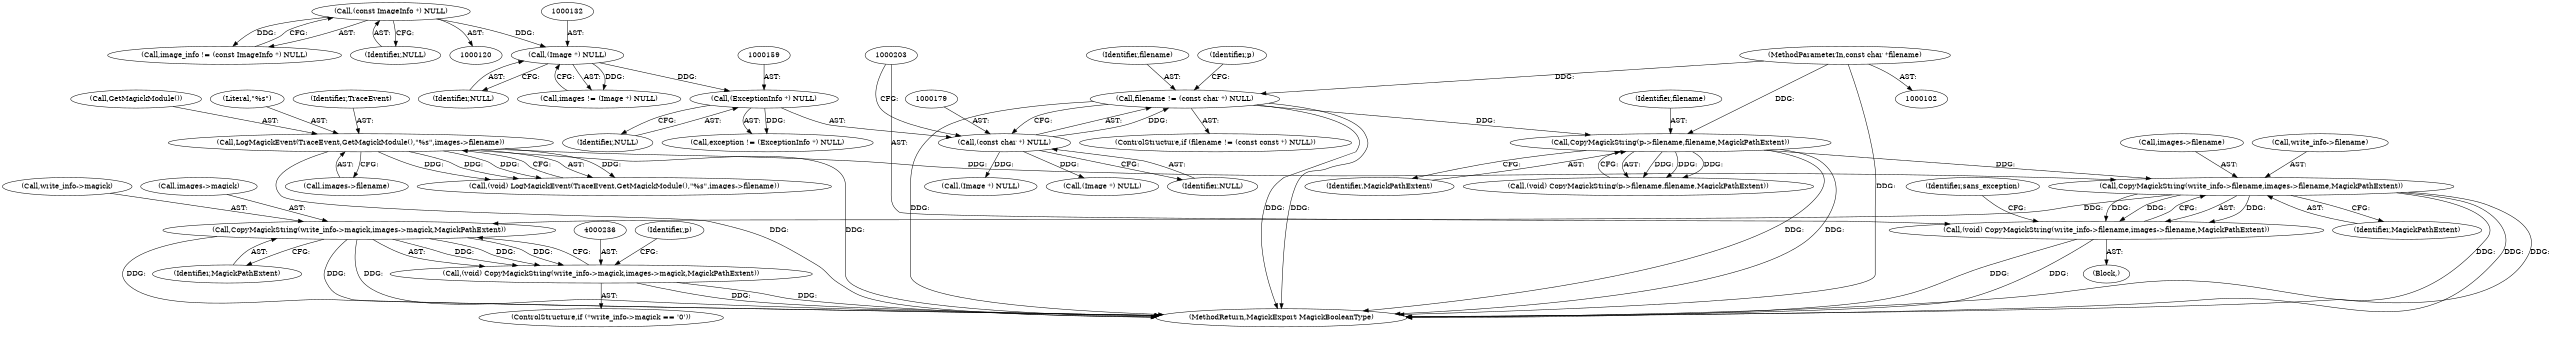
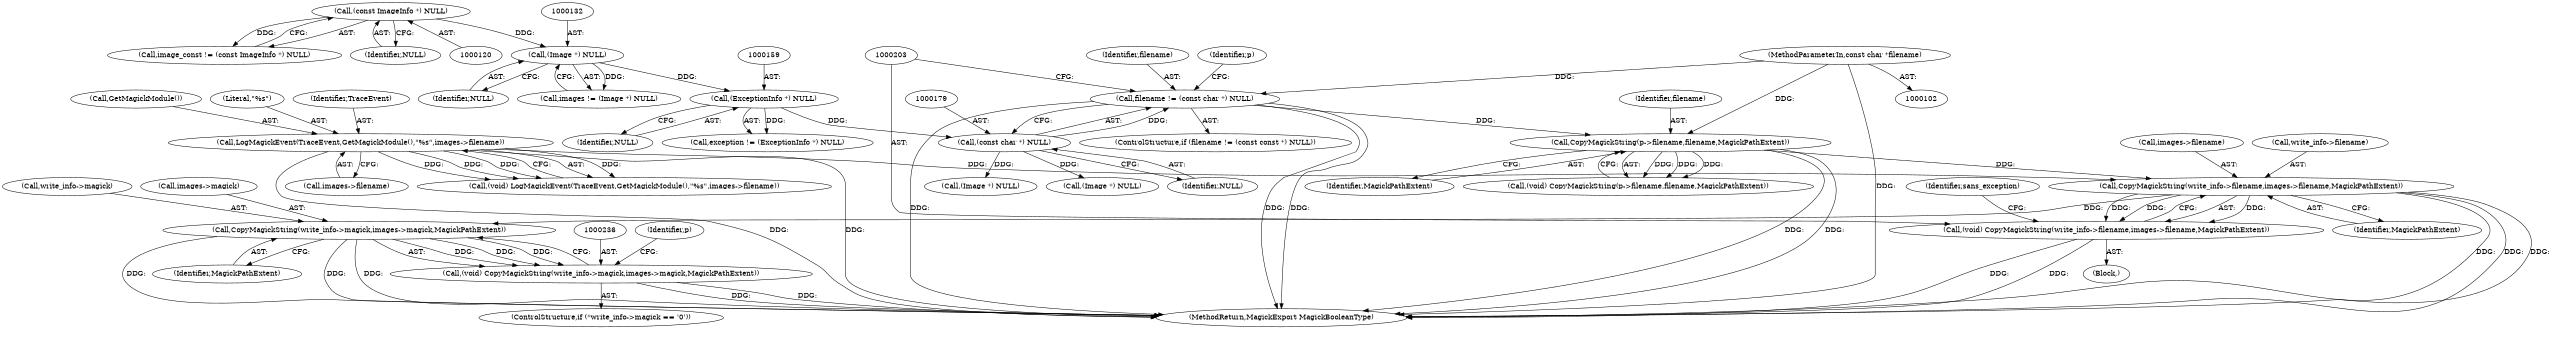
edge "(Call,(const ImageInfo *) NULL)" -> "1000120": reversed
node "(Call,image_info != (const ImageInfo *) NULL)": label "(Call,image_info != (const ImageInfo *) NULL)" -> "(Call,image_const != (const ImageInfo *) NULL)"
edge "1000203" -> "(Call,(const char *) NULL)": now "1000203" -> "(Call,filename != (const char *) NULL)"
edge "(Call,(ExceptionInfo *) NULL)" -> "(Call,(const char *) NULL)": label "AST: " -> "DDG: "
node "4000236": label "4000236" -> "1000236"
